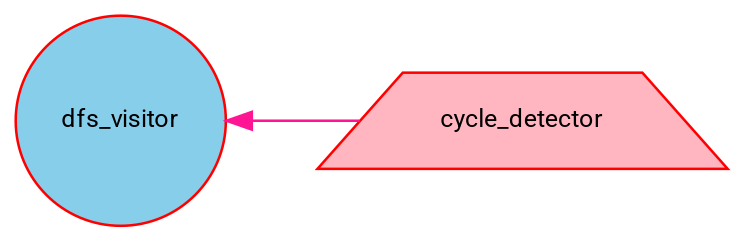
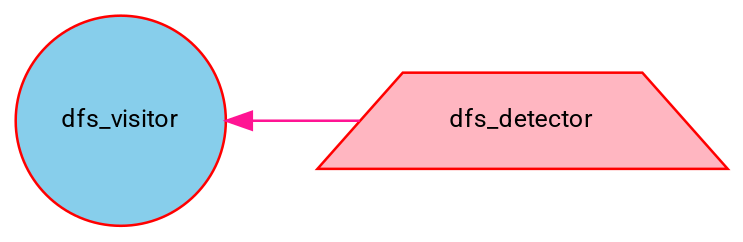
node "cycle_detector": label "cycle_detector" -> "dfs_detector"
